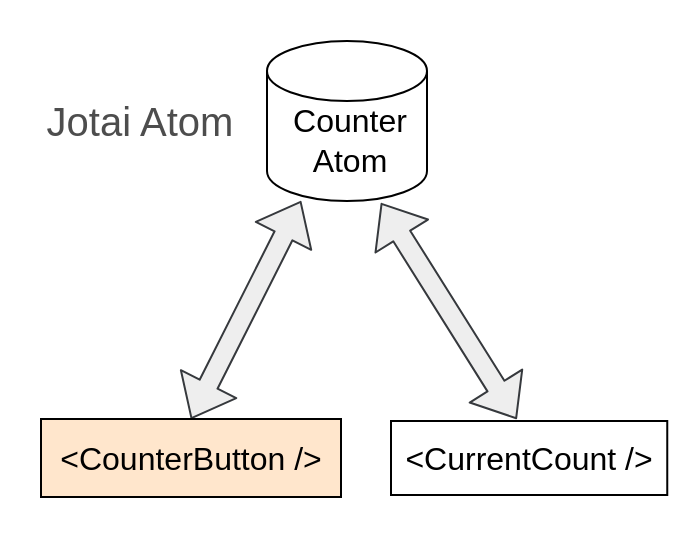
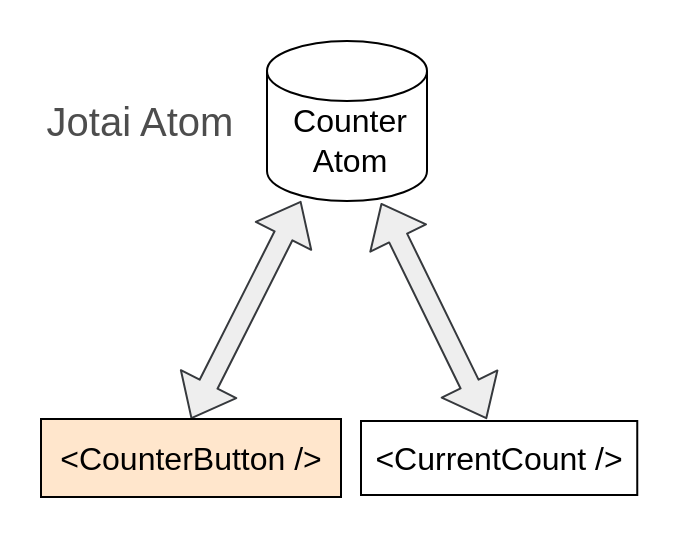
node "<CurrentCount />": moved (529, 458) -> (499, 458)
